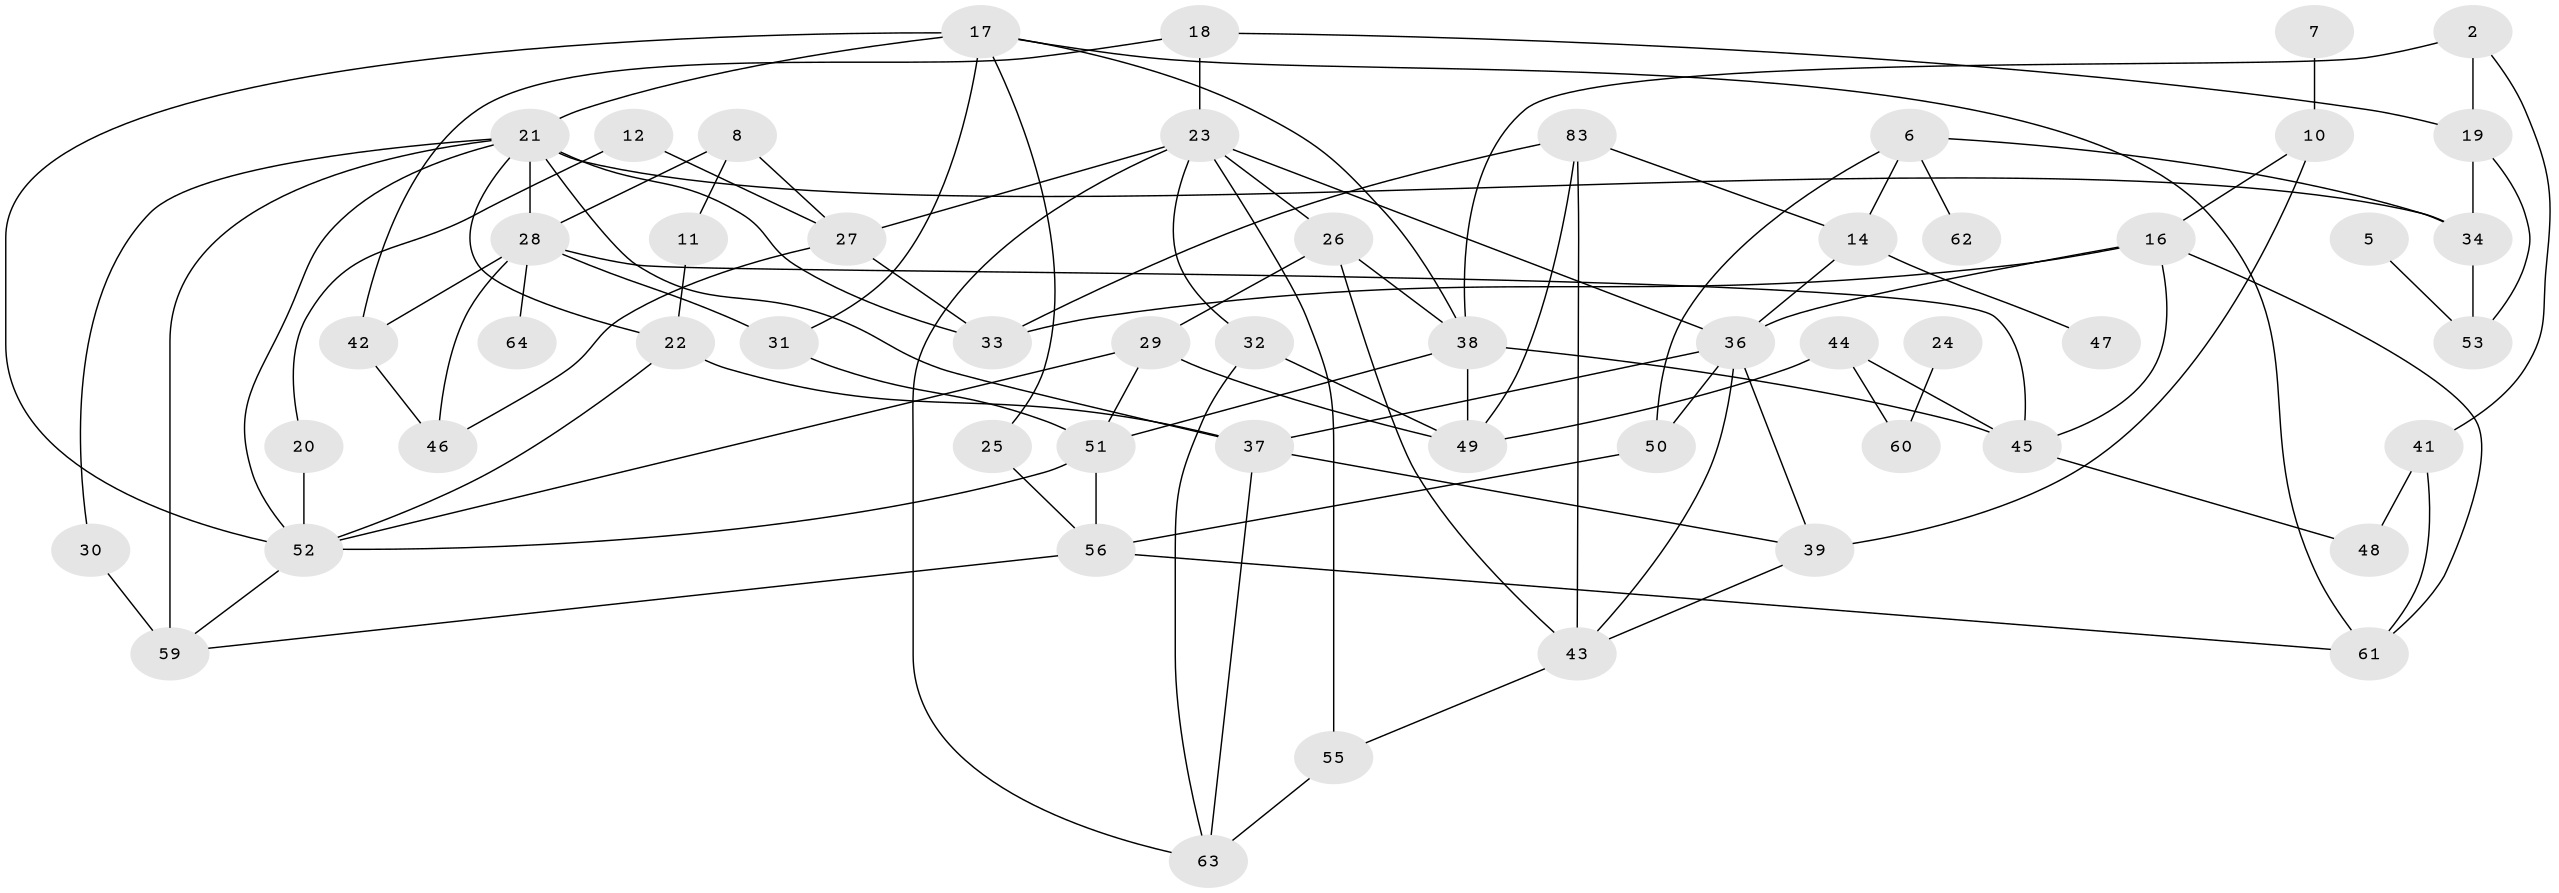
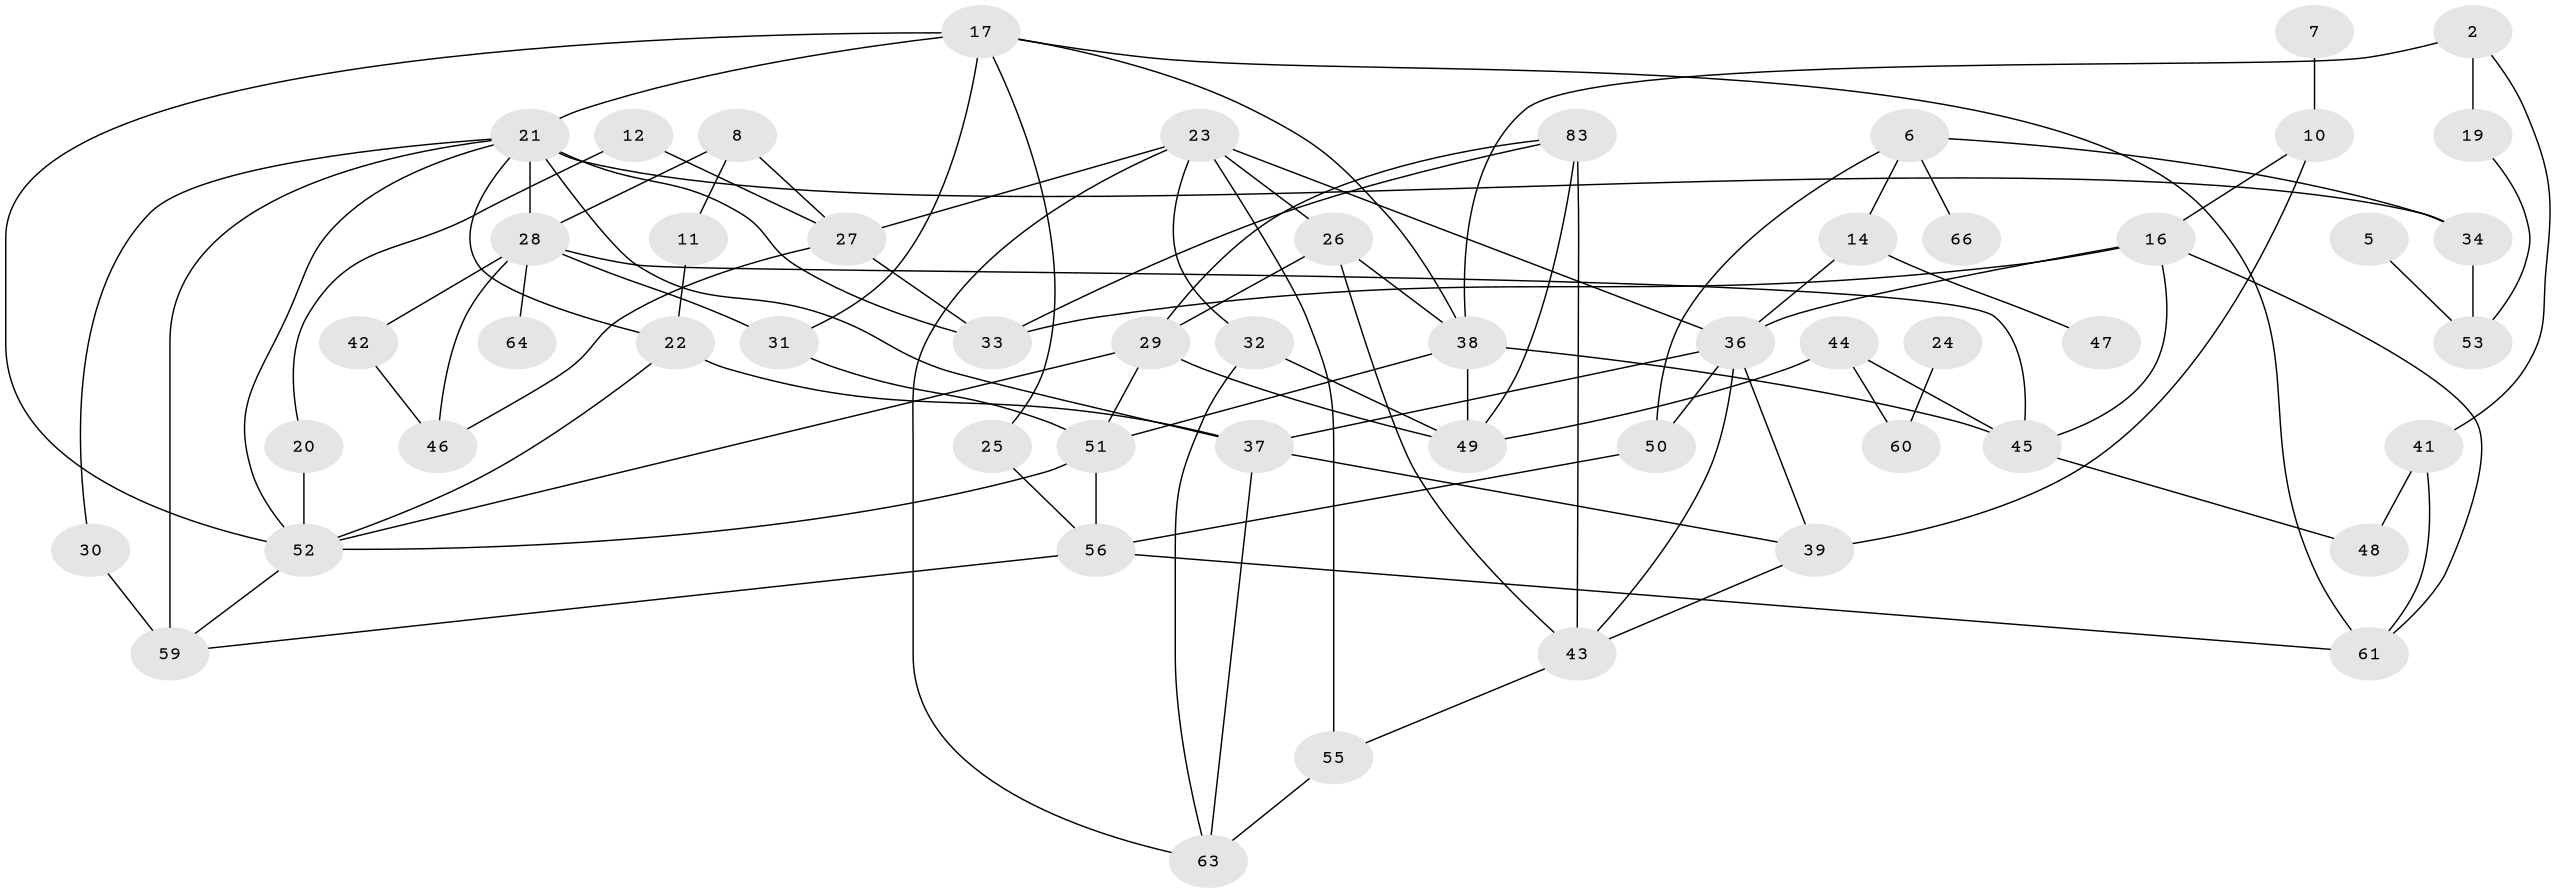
node "18": removed
edge "19" -- "34": removed
edge "83" -- "14": now "83" -- "29"
node "62": label "62" -> "66"
